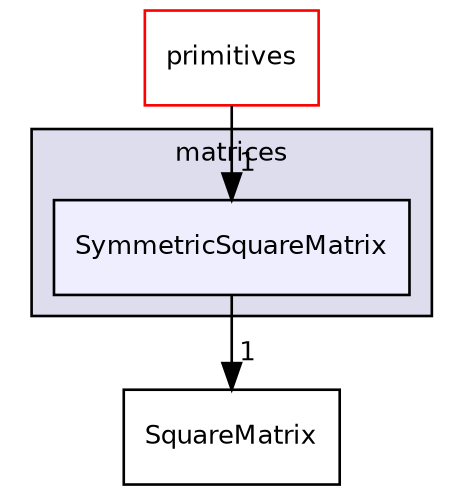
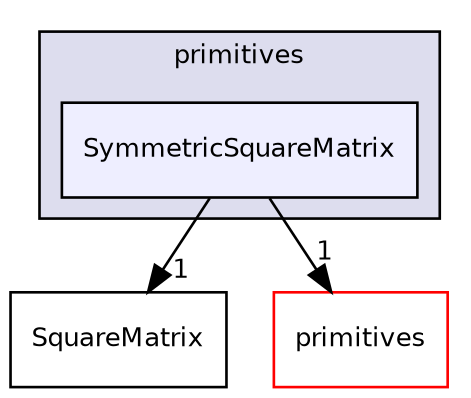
edge "primitives" -> "SymmetricSquareMatrix": reversed
cluster "matrices": label "matrices" -> "primitives"
